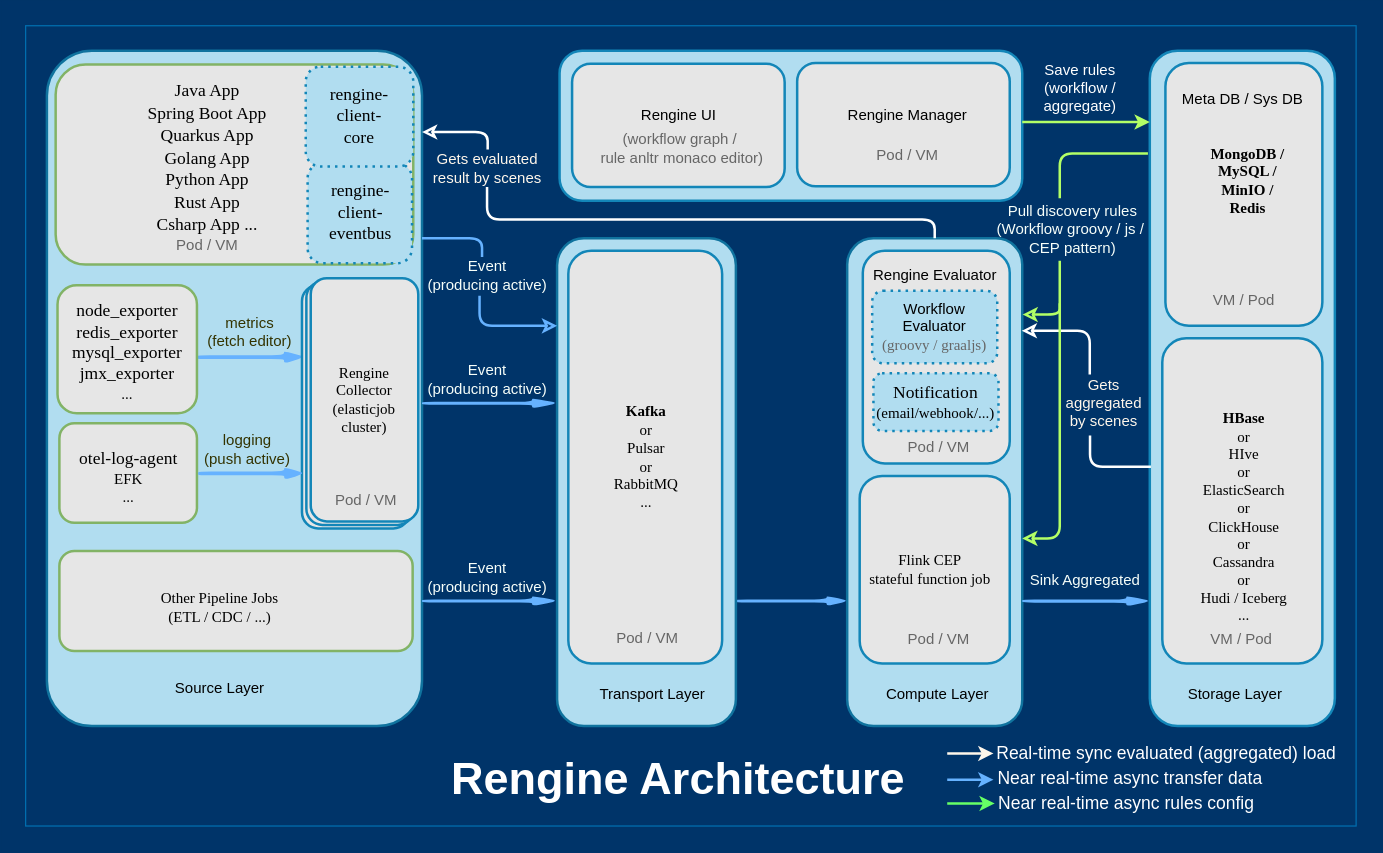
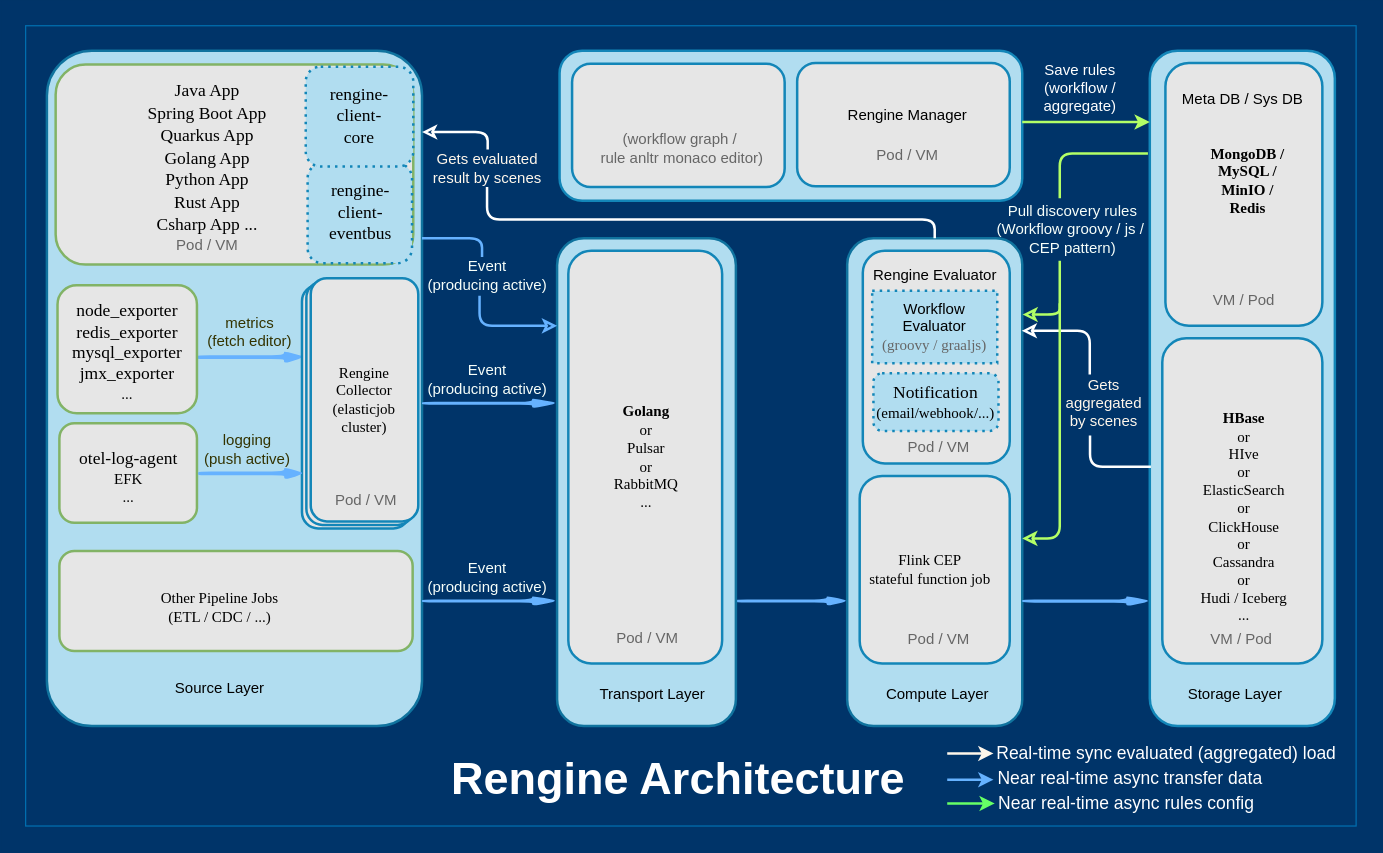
node "Rengine UI": removed
node "Workflow Evaluator (groovy / graaljs)": shape rounded rectangle -> rectangle
node "KafkaorPulsarorRabbitMQ ...": label "KafkaorPulsarorRabbitMQ ..." -> "GolangorPulsarorRabbitMQ ..."
node "Sink Aggregated": removed
